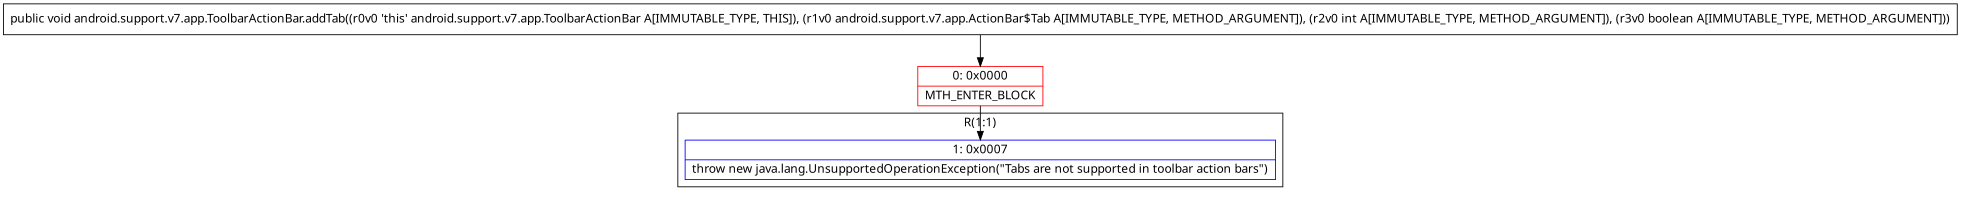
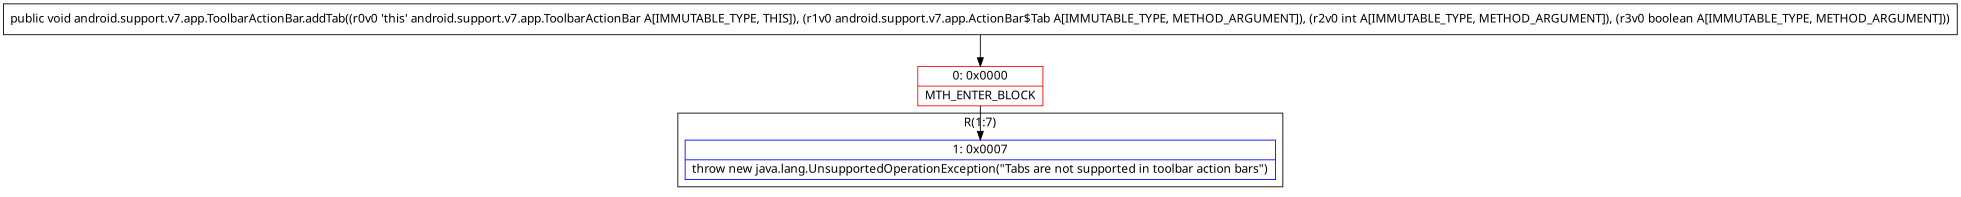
cluster "R(1:1)": label "R(1:1)" -> "R(1:7)"
